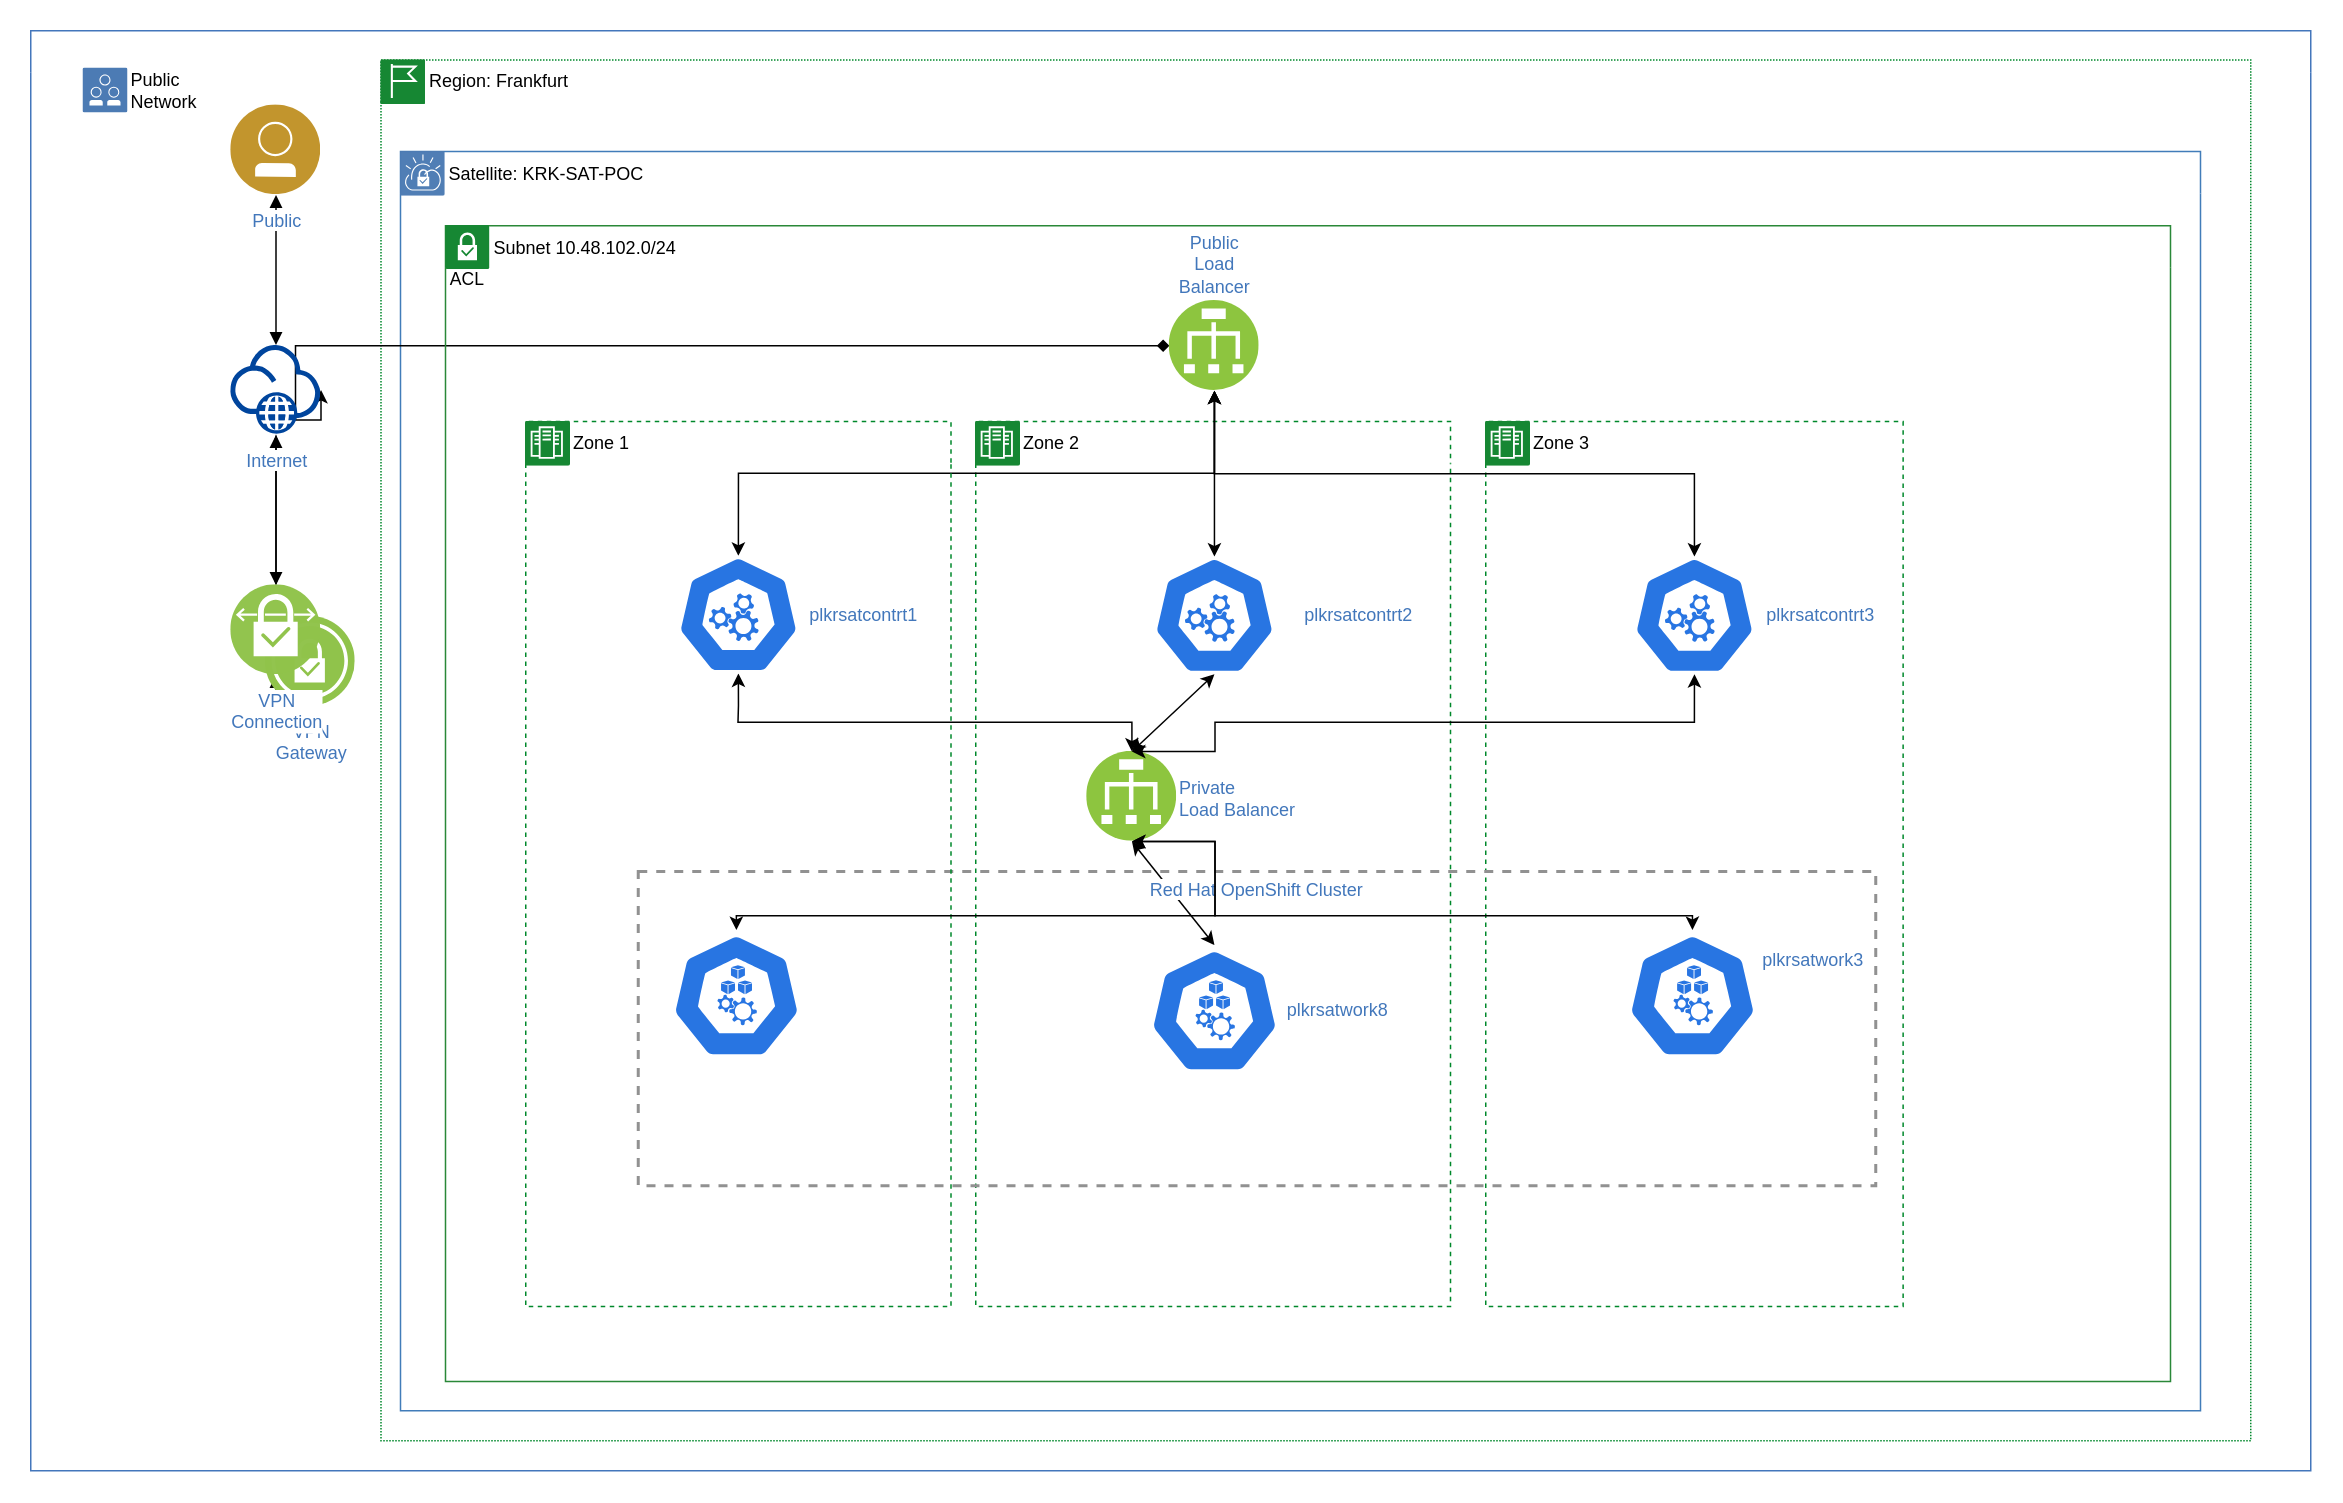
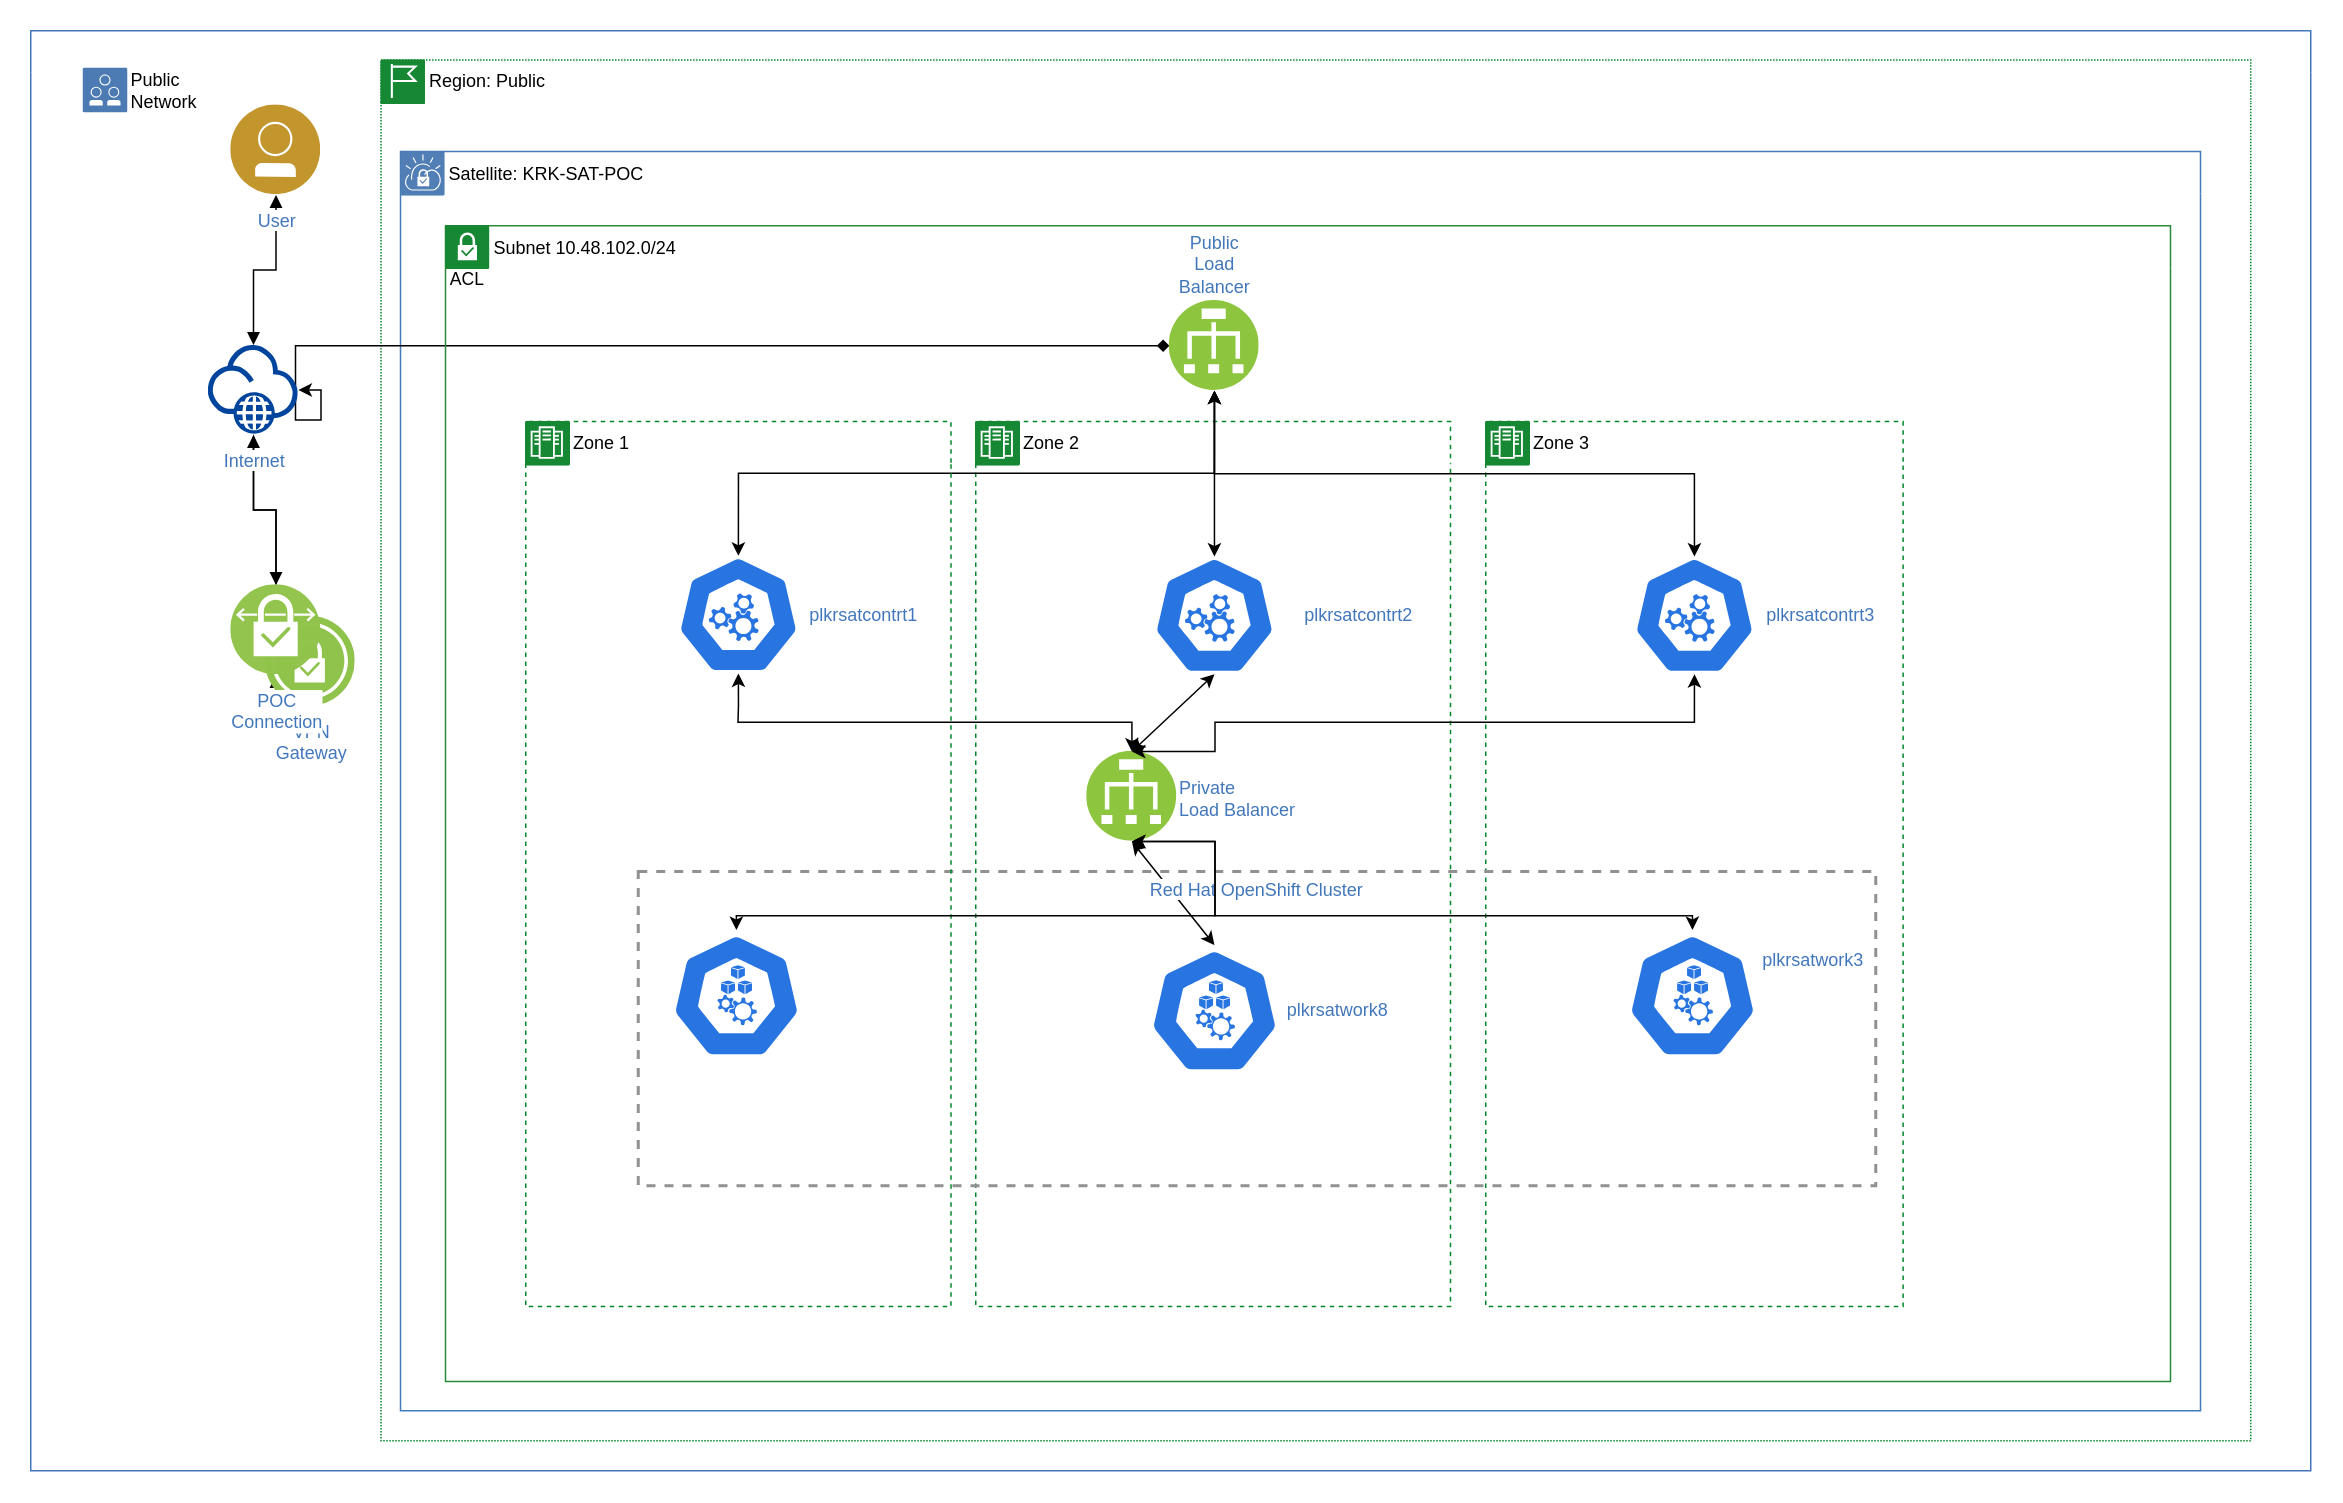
node "Region: Frankfurt": label "Region: Frankfurt" -> "Region: Public"
node "Public": label "Public" -> "User"
node "Internet": moved (276, 390) -> (254, 390)
node "VPN Connection": label "VPN Connection" -> "POC Connection"
